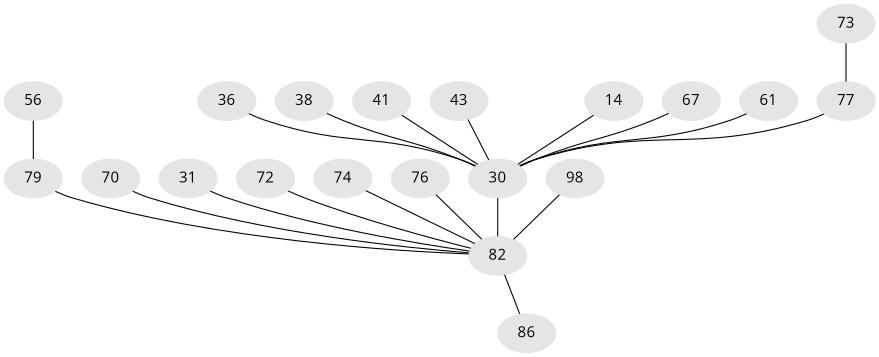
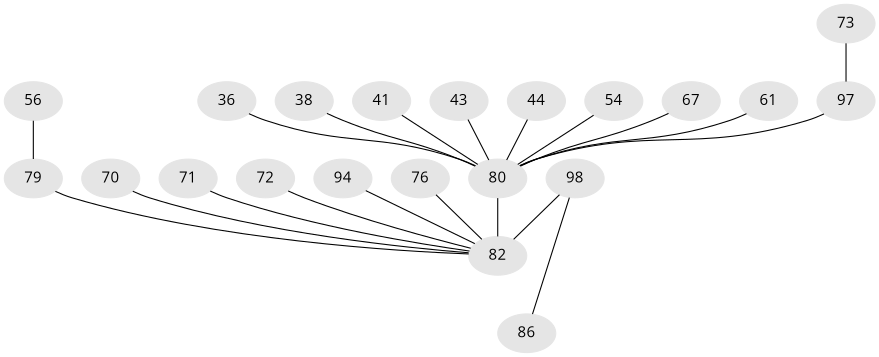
node "44": added
node "14": label "14" -> "54"
node "77": label "77" -> "97"
node "31": label "31" -> "71"
node "74": label "74" -> "94"
node "30": label "30" -> "80"
edge "82" -- "86": now "98" -- "86"
